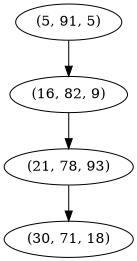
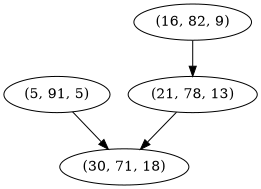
edge "(5, 91, 5)" -> "(16, 82, 9)": now "(5, 91, 5)" -> "(30, 71, 18)"
node "(21, 78, 93)": label "(21, 78, 93)" -> "(21, 78, 13)"
